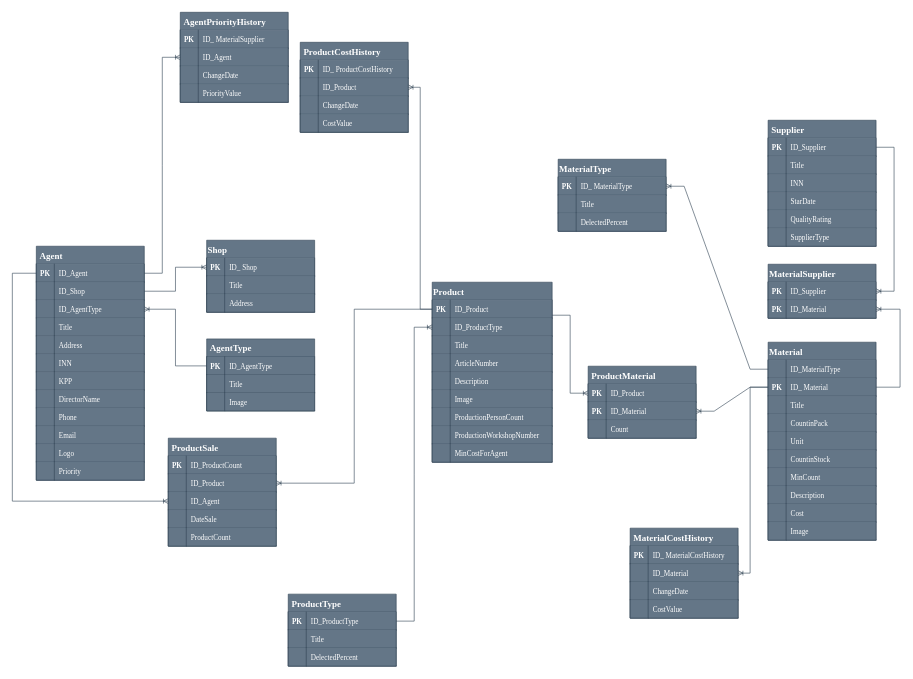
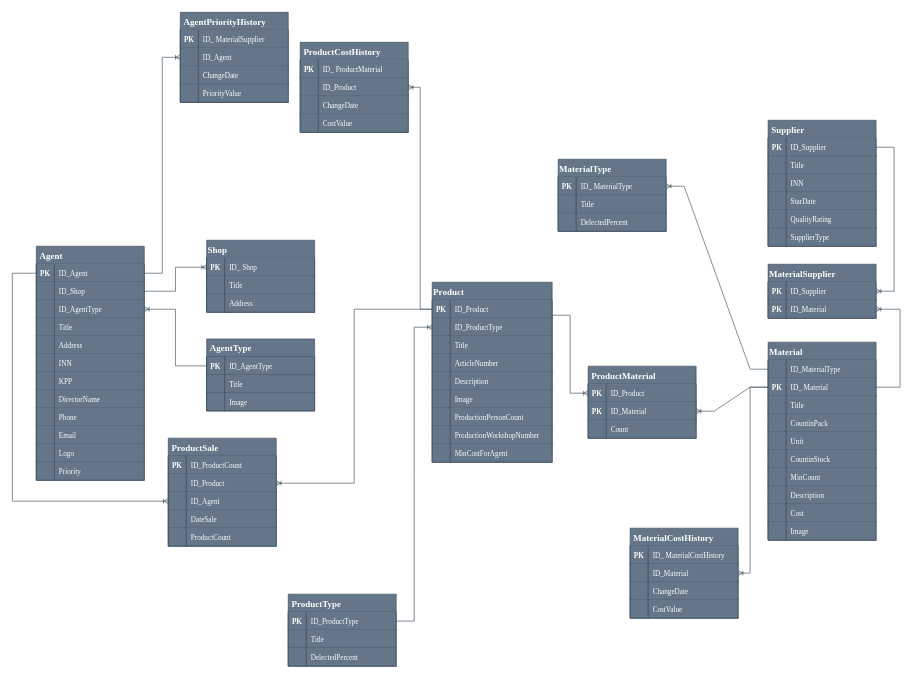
node "ID_ ProductCostHistory": label "ID_ ProductCostHistory" -> "ID_ ProductMaterial"
